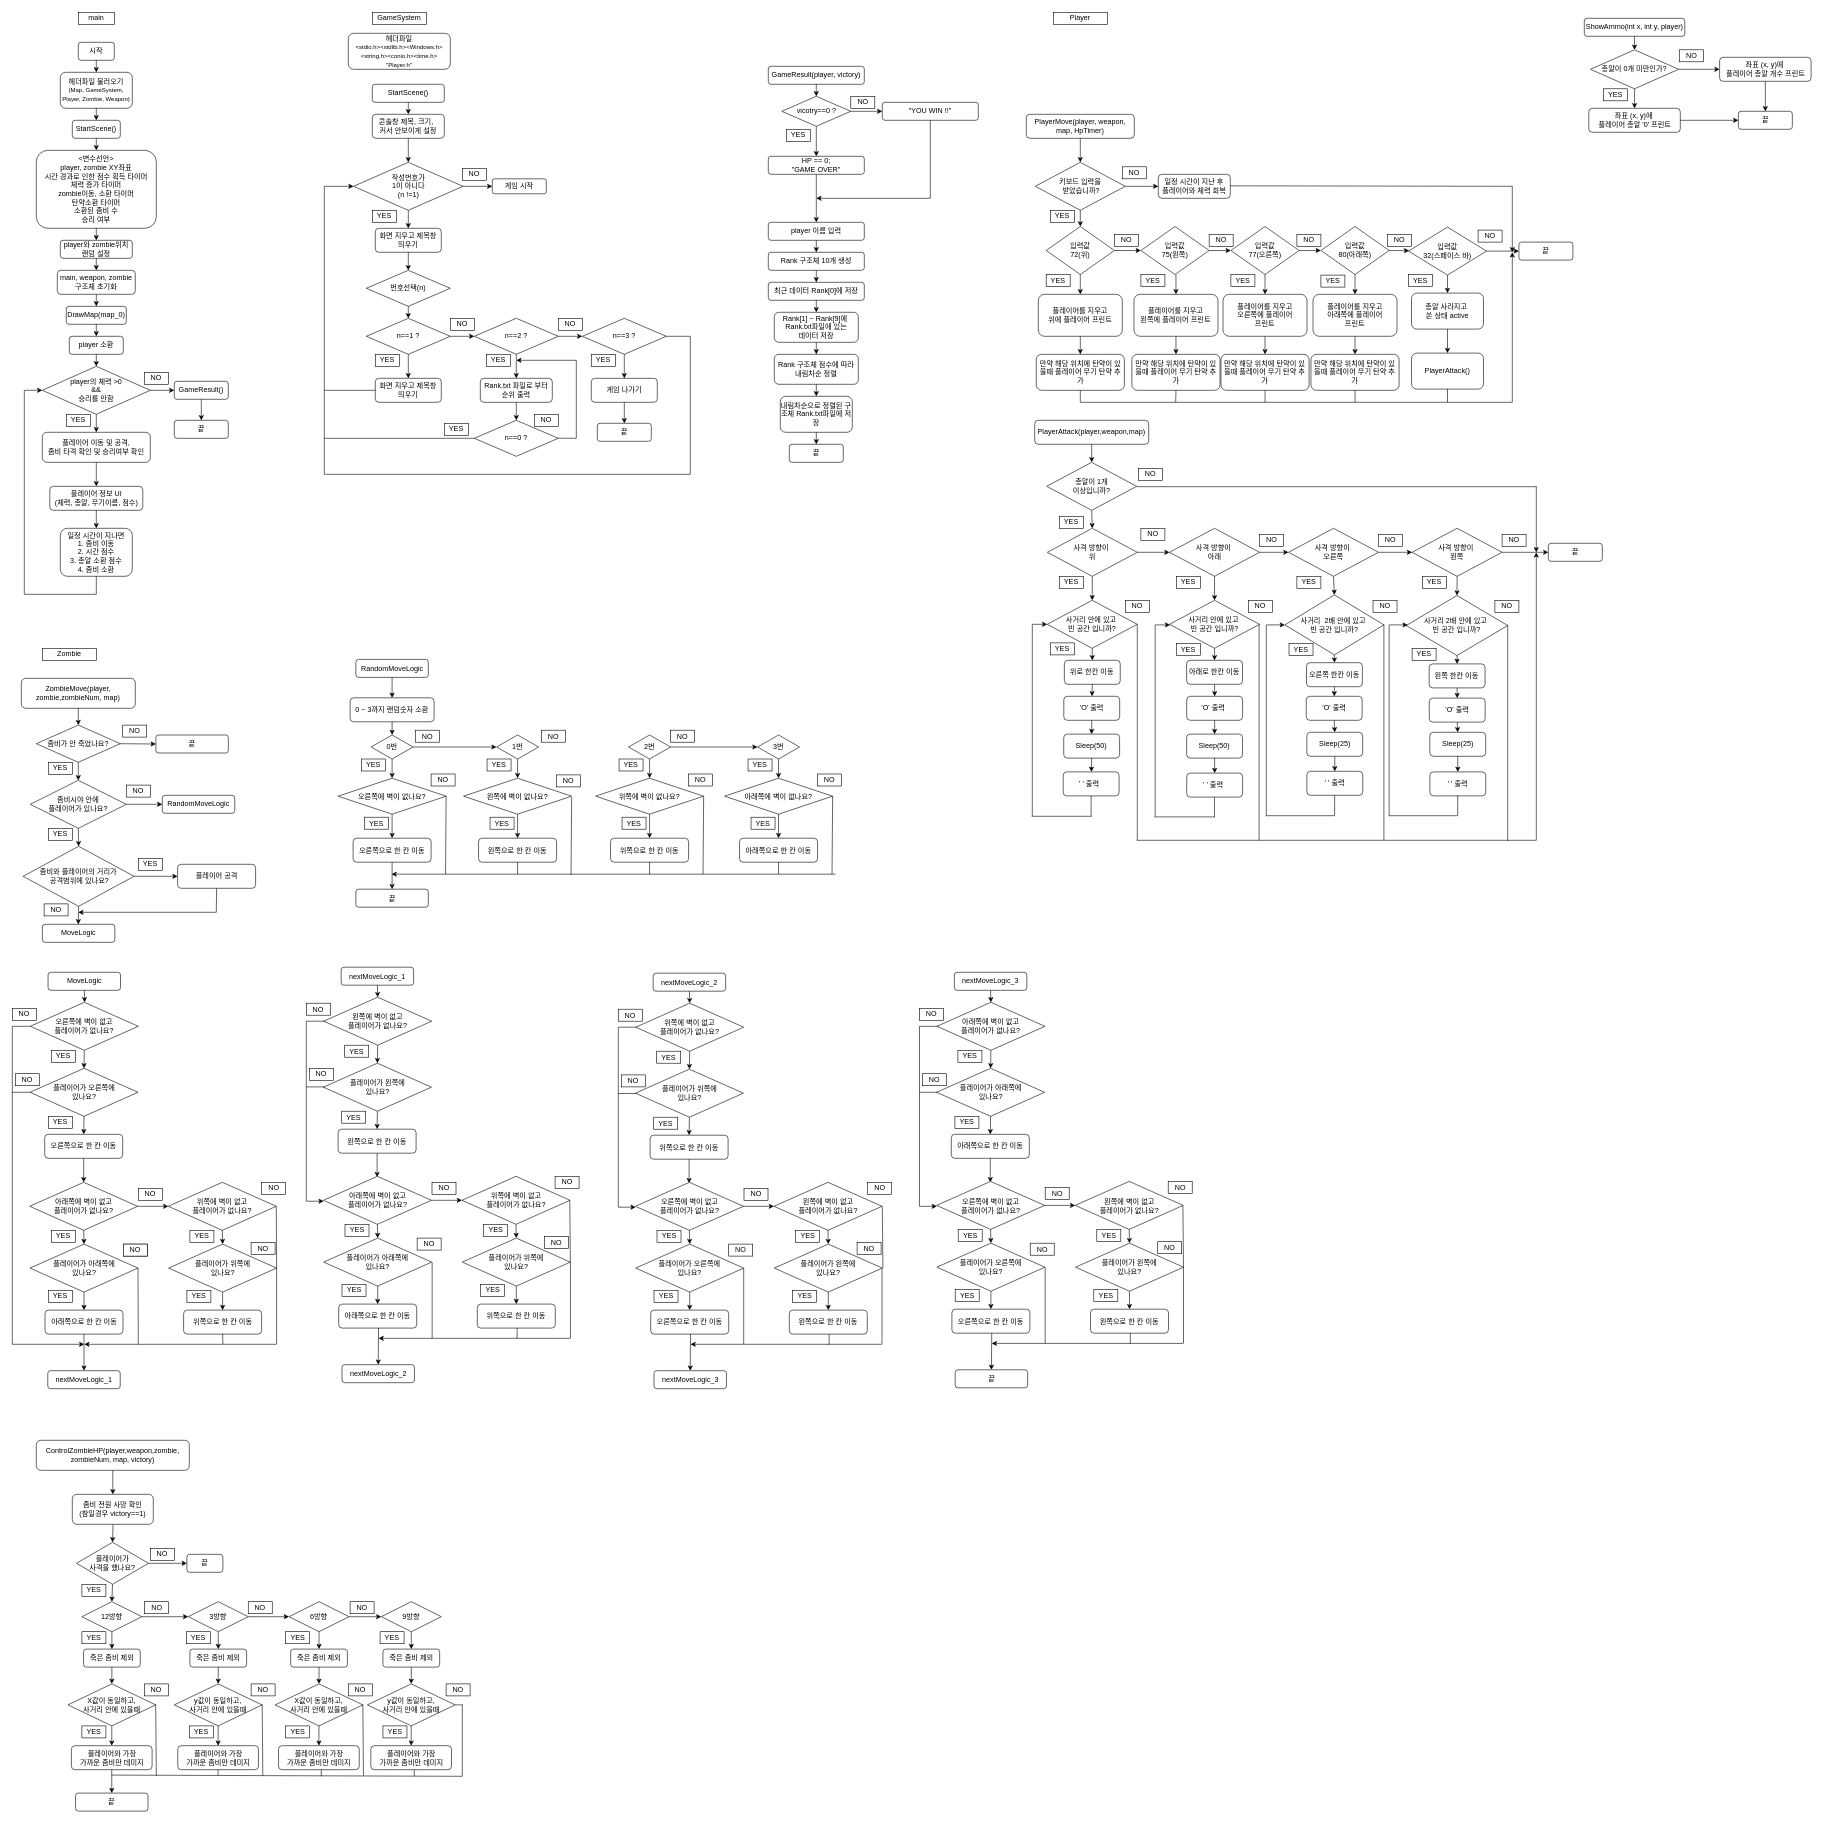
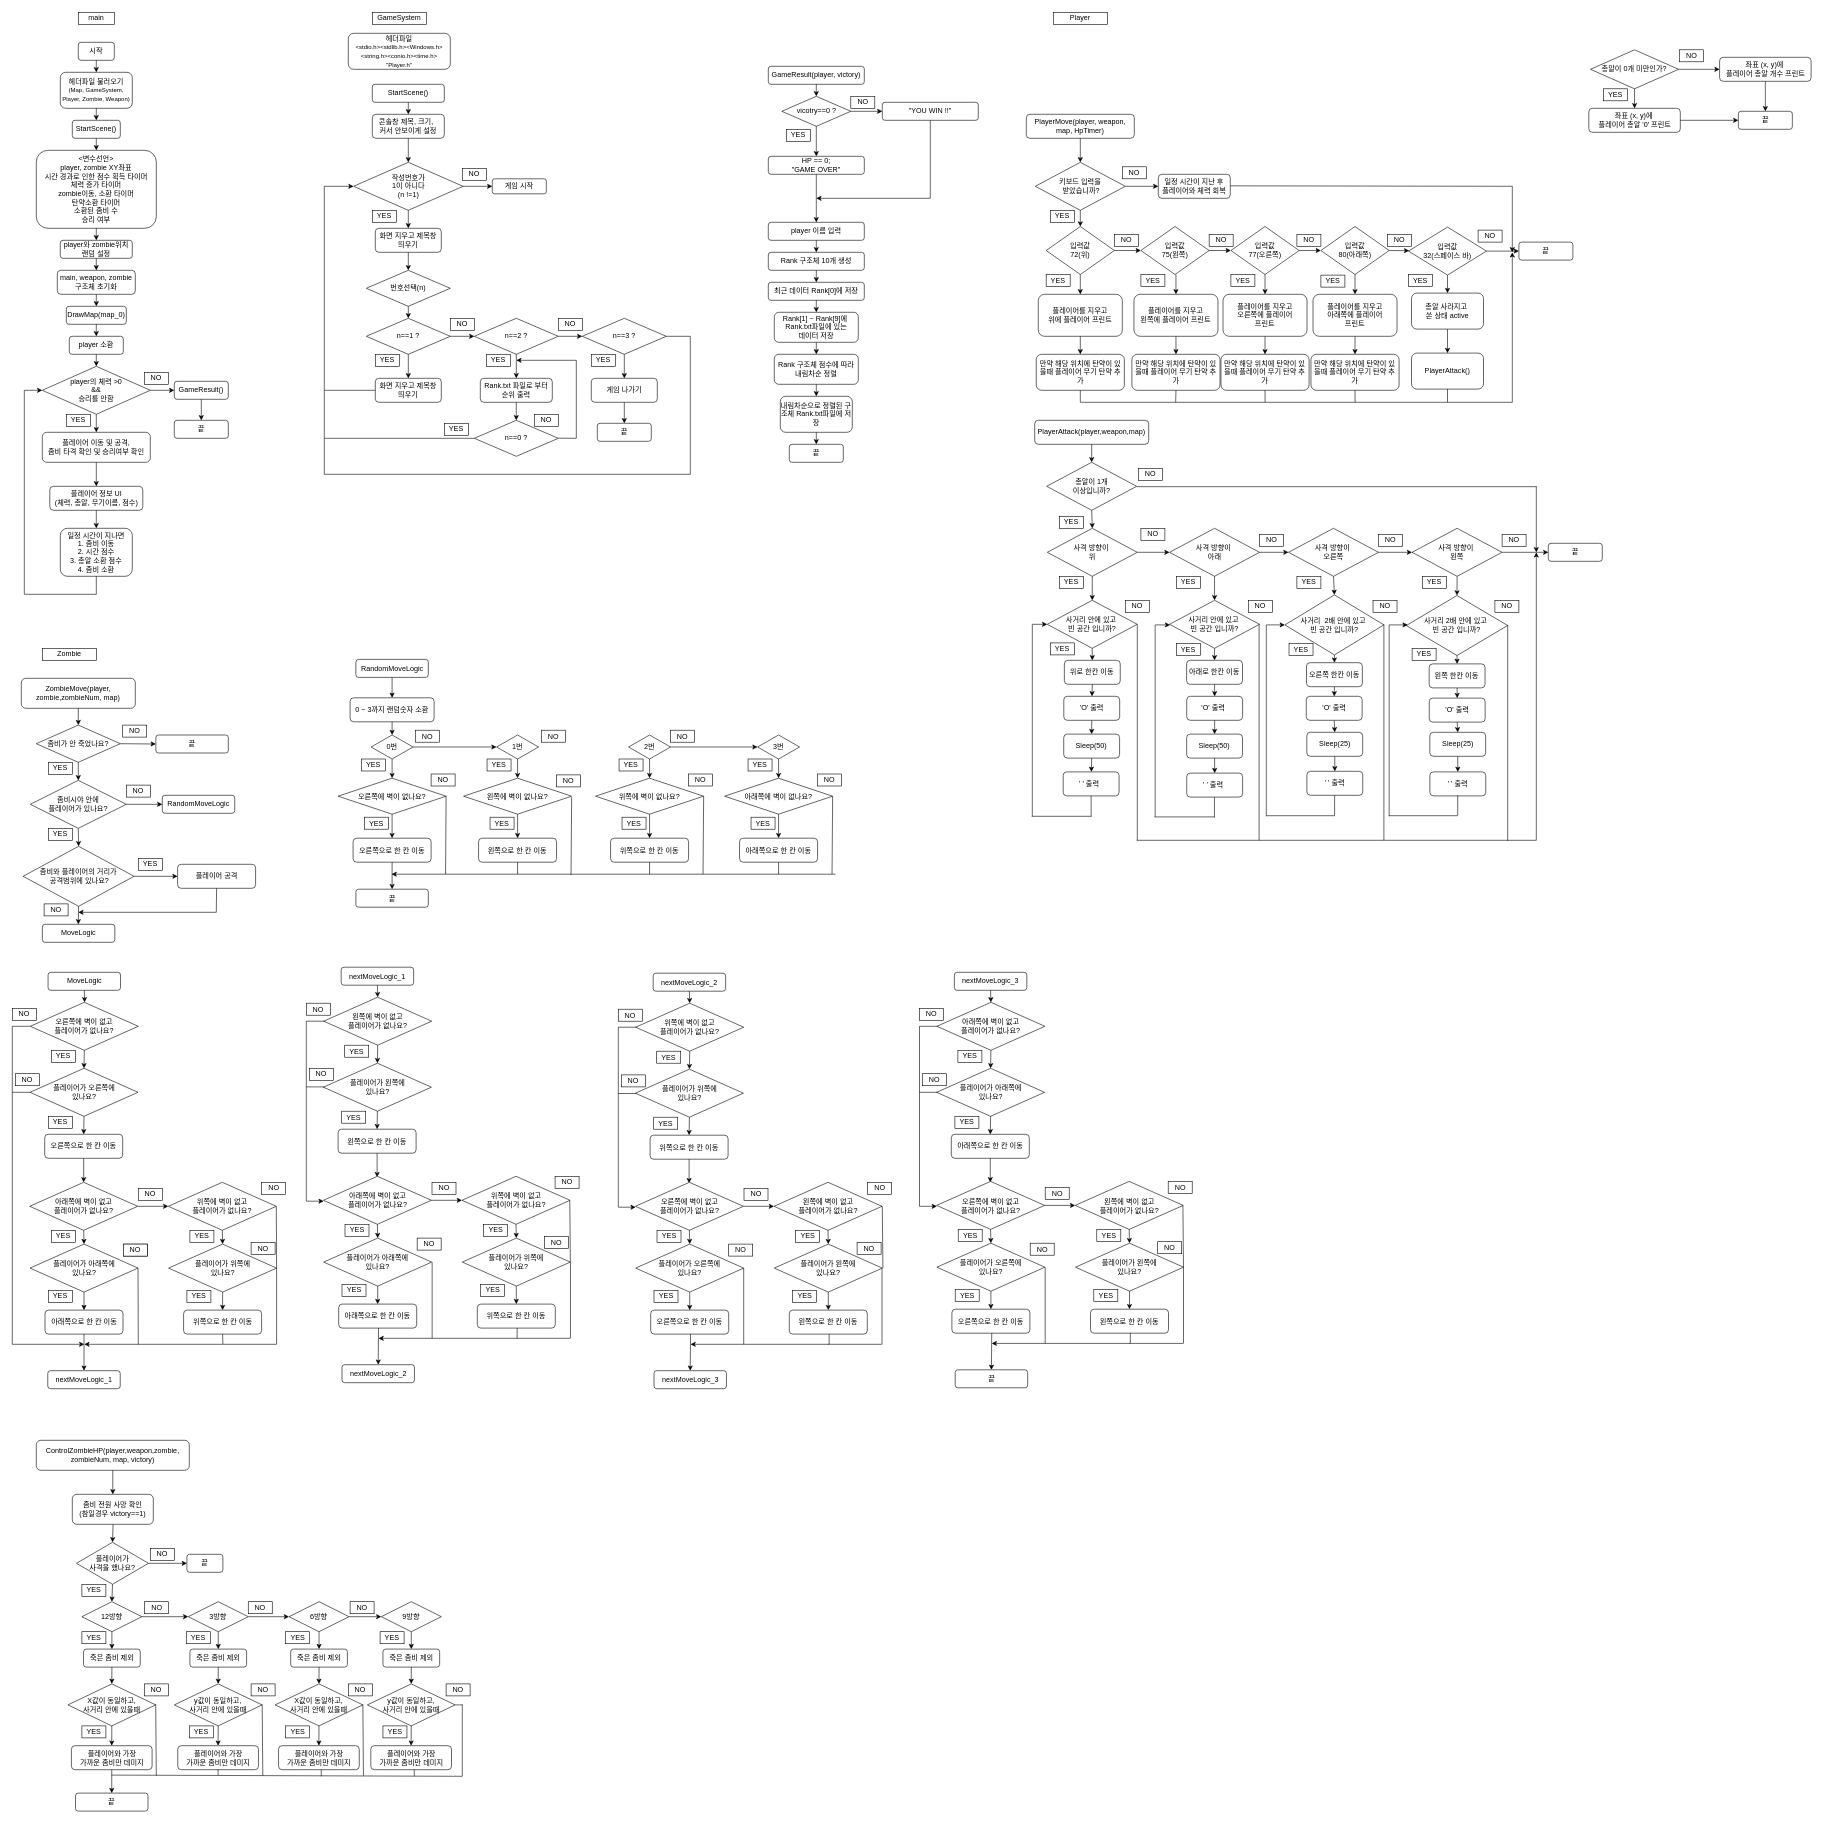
node "ShowAmmo(int x, int y, player)": removed
edge "ShowAmmo(int x, int y, player)" -> "총알이 0개 미만인가?": removed
